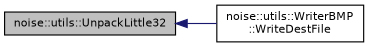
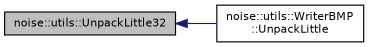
node "noise::utils::WriterBMP ::WriteDestFile": label "noise::utils::WriterBMP ::WriteDestFile" -> "noise::utils::WriterBMP ::UnpackLittle"
